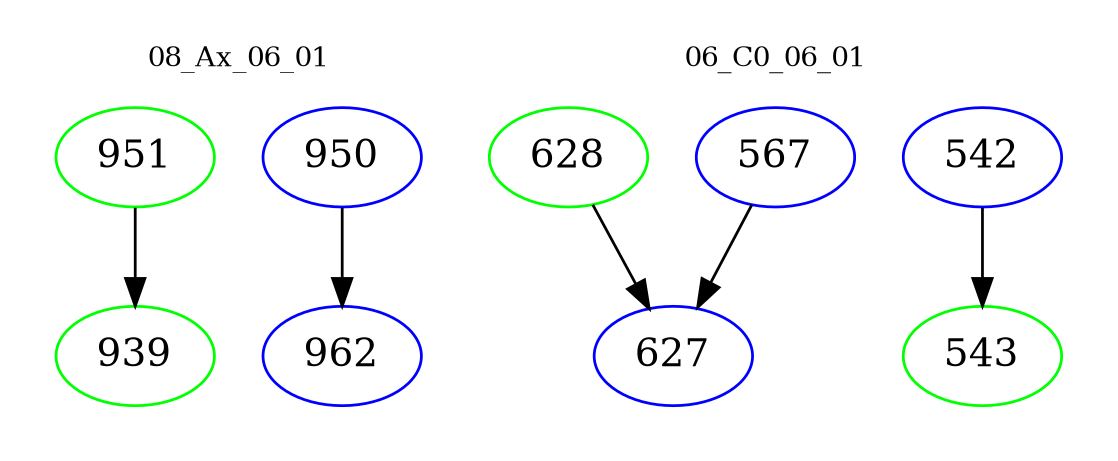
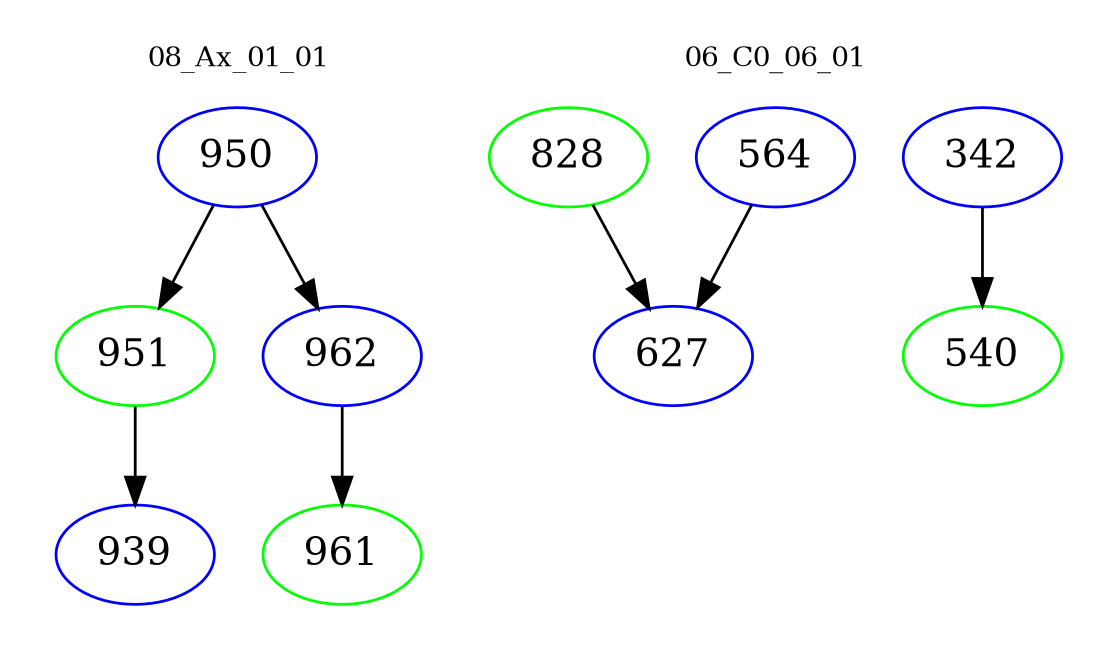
cluster "08_Ax_06_01": label "08_Ax_06_01" -> "08_Ax_01_01"
node "628": label "628" -> "828"
node "567": label "567" -> "564"
node "542": label "542" -> "342"
edge "950" -> "951": added
node "939": color green -> blue
node "543": label "543" -> "540"
node "961": added
